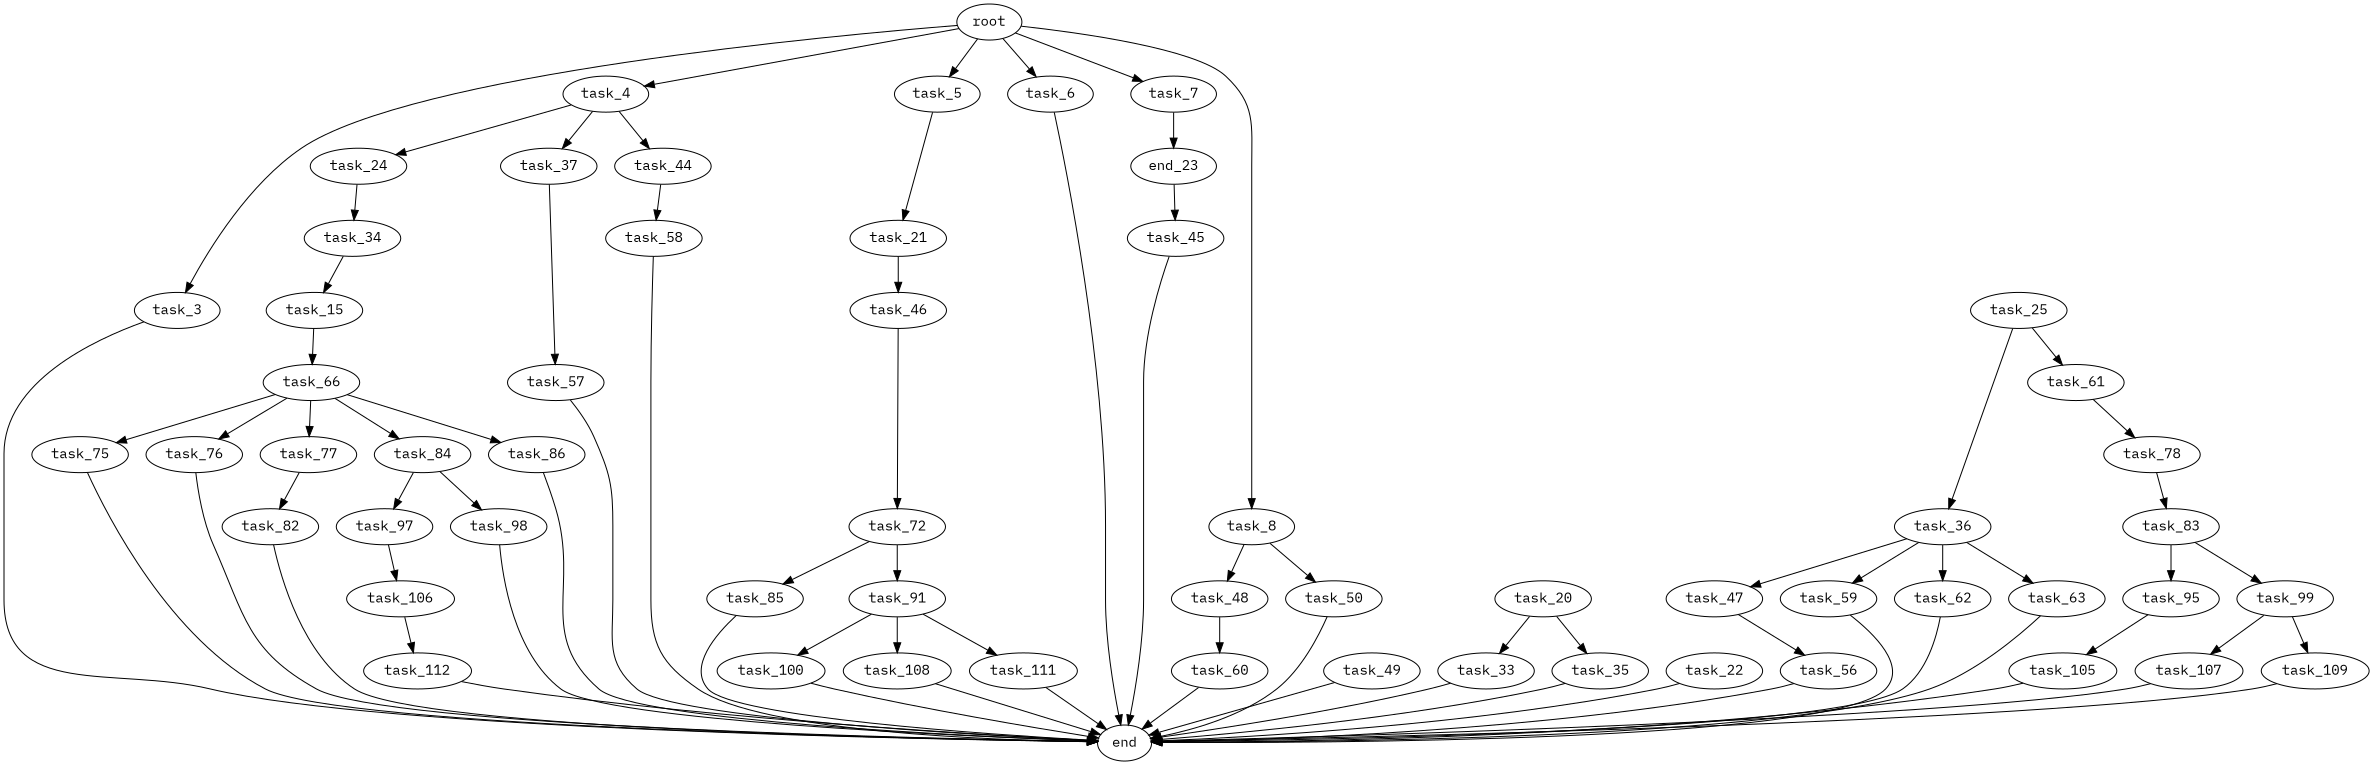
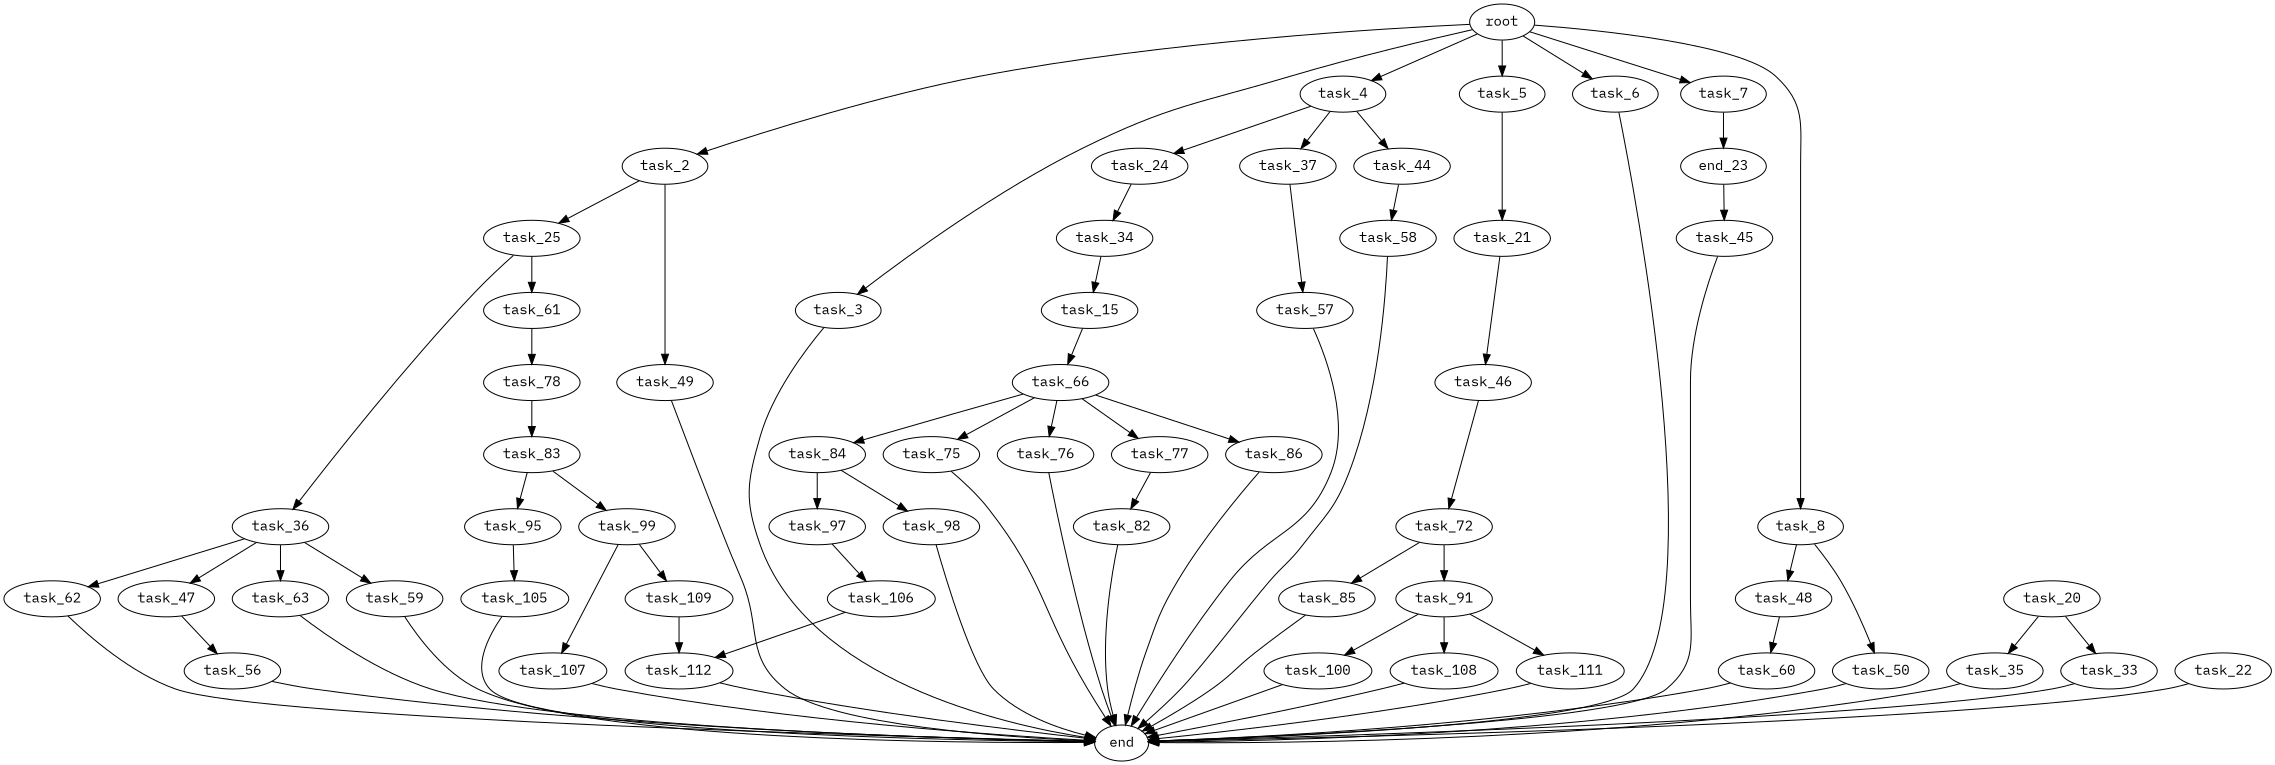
node "task_2": added
edge "task_109" -> "end": now "task_109" -> "task_112"
